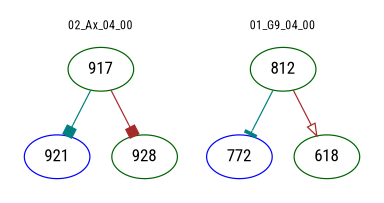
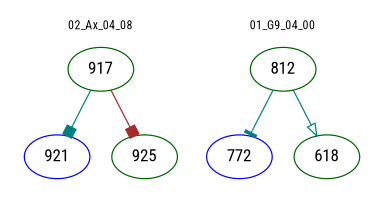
cluster "02_Ax_04_00": label "02_Ax_04_00" -> "02_Ax_04_08"
edge "812" -> "618": color brown -> teal
node "928": label "928" -> "925"
